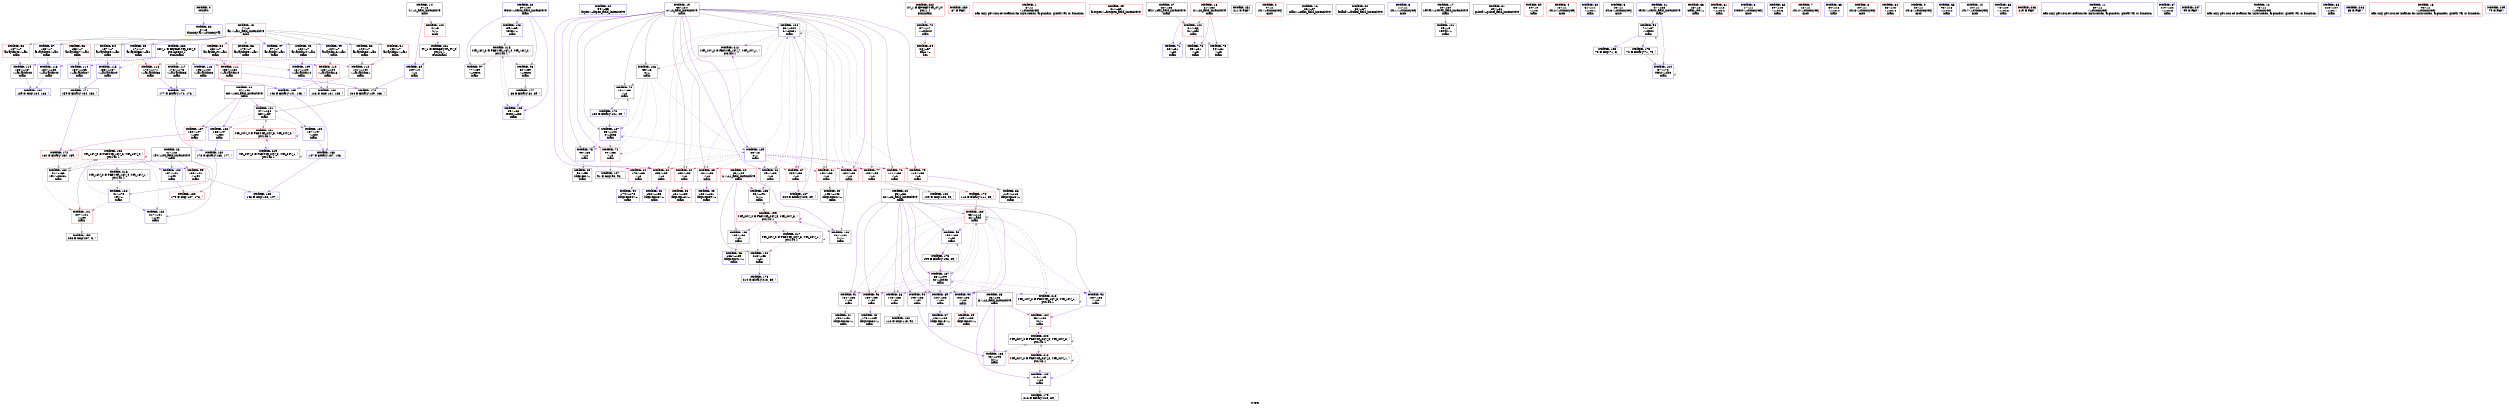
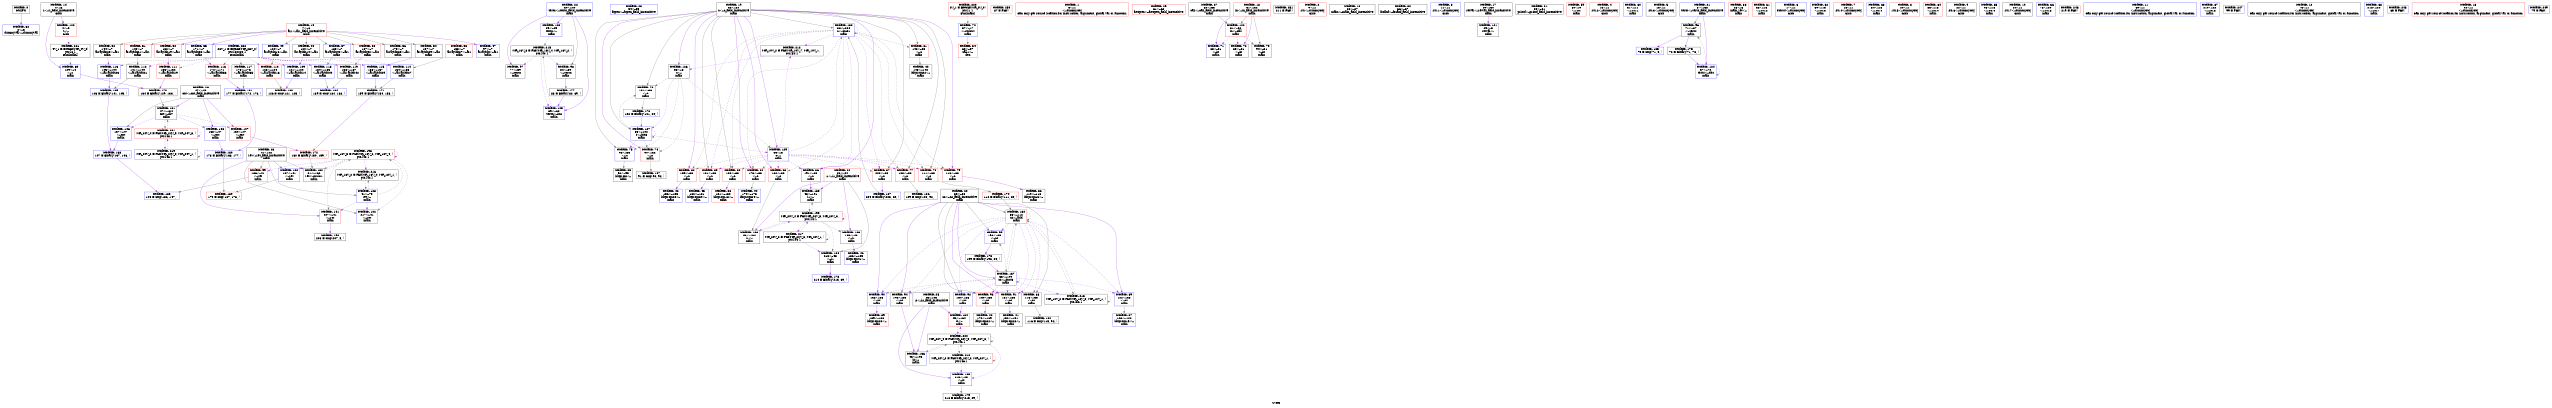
edge "NodeID: 52" -> "NodeID: 112": now "NodeID: 52" -> "NodeID: 113"
edge "NodeID: 129" -> "NodeID: 81": removed
